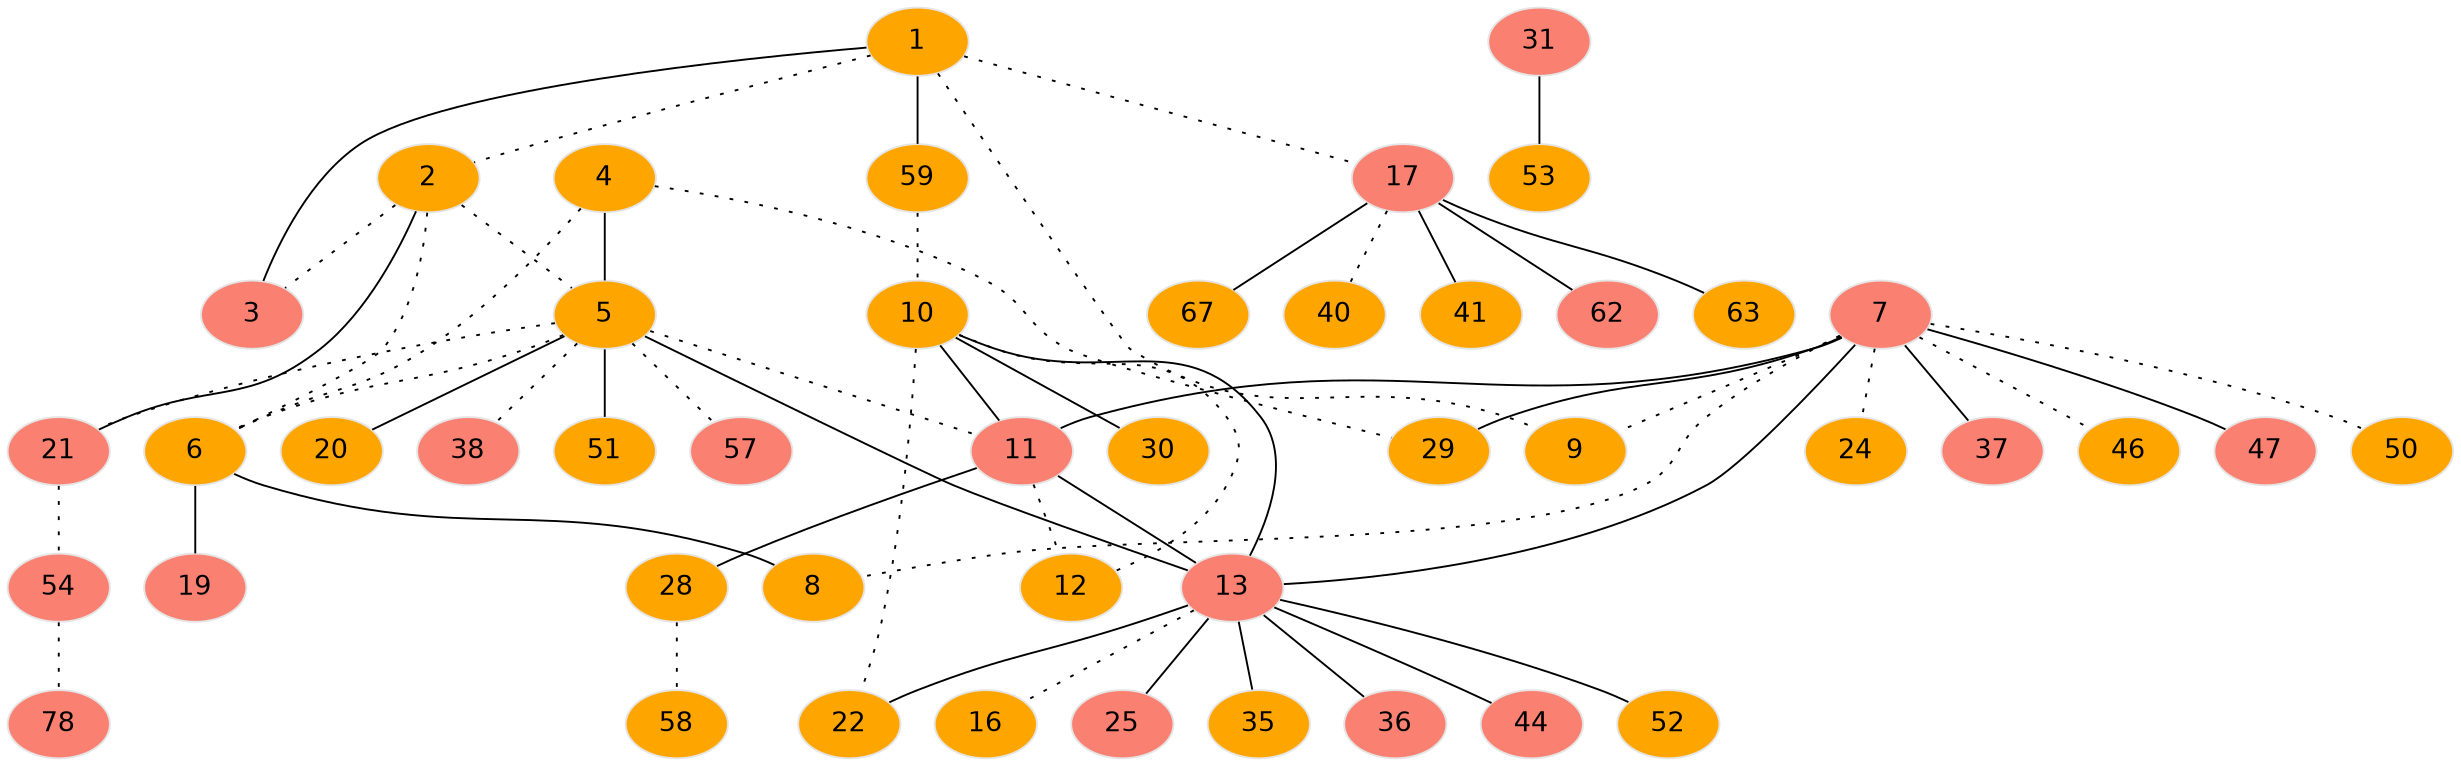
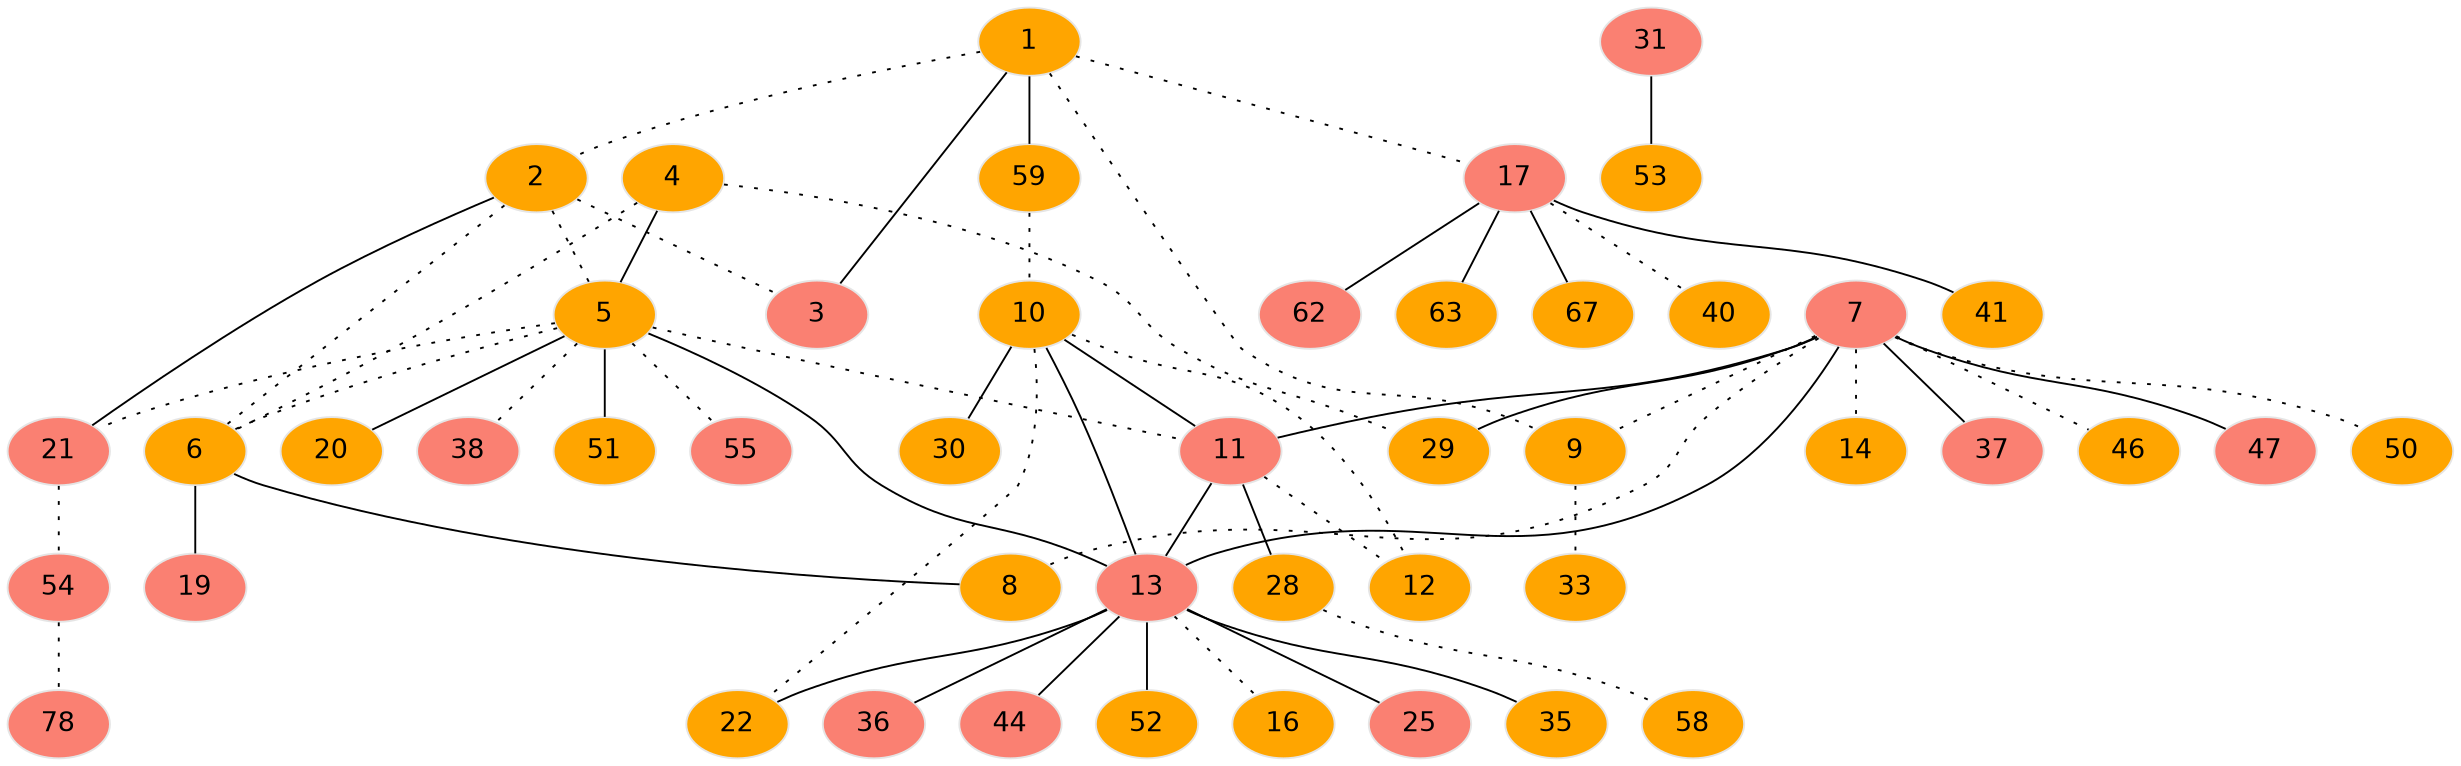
node "57": label "57" -> "55"
node "24": label "24" -> "14"
node "33": added
